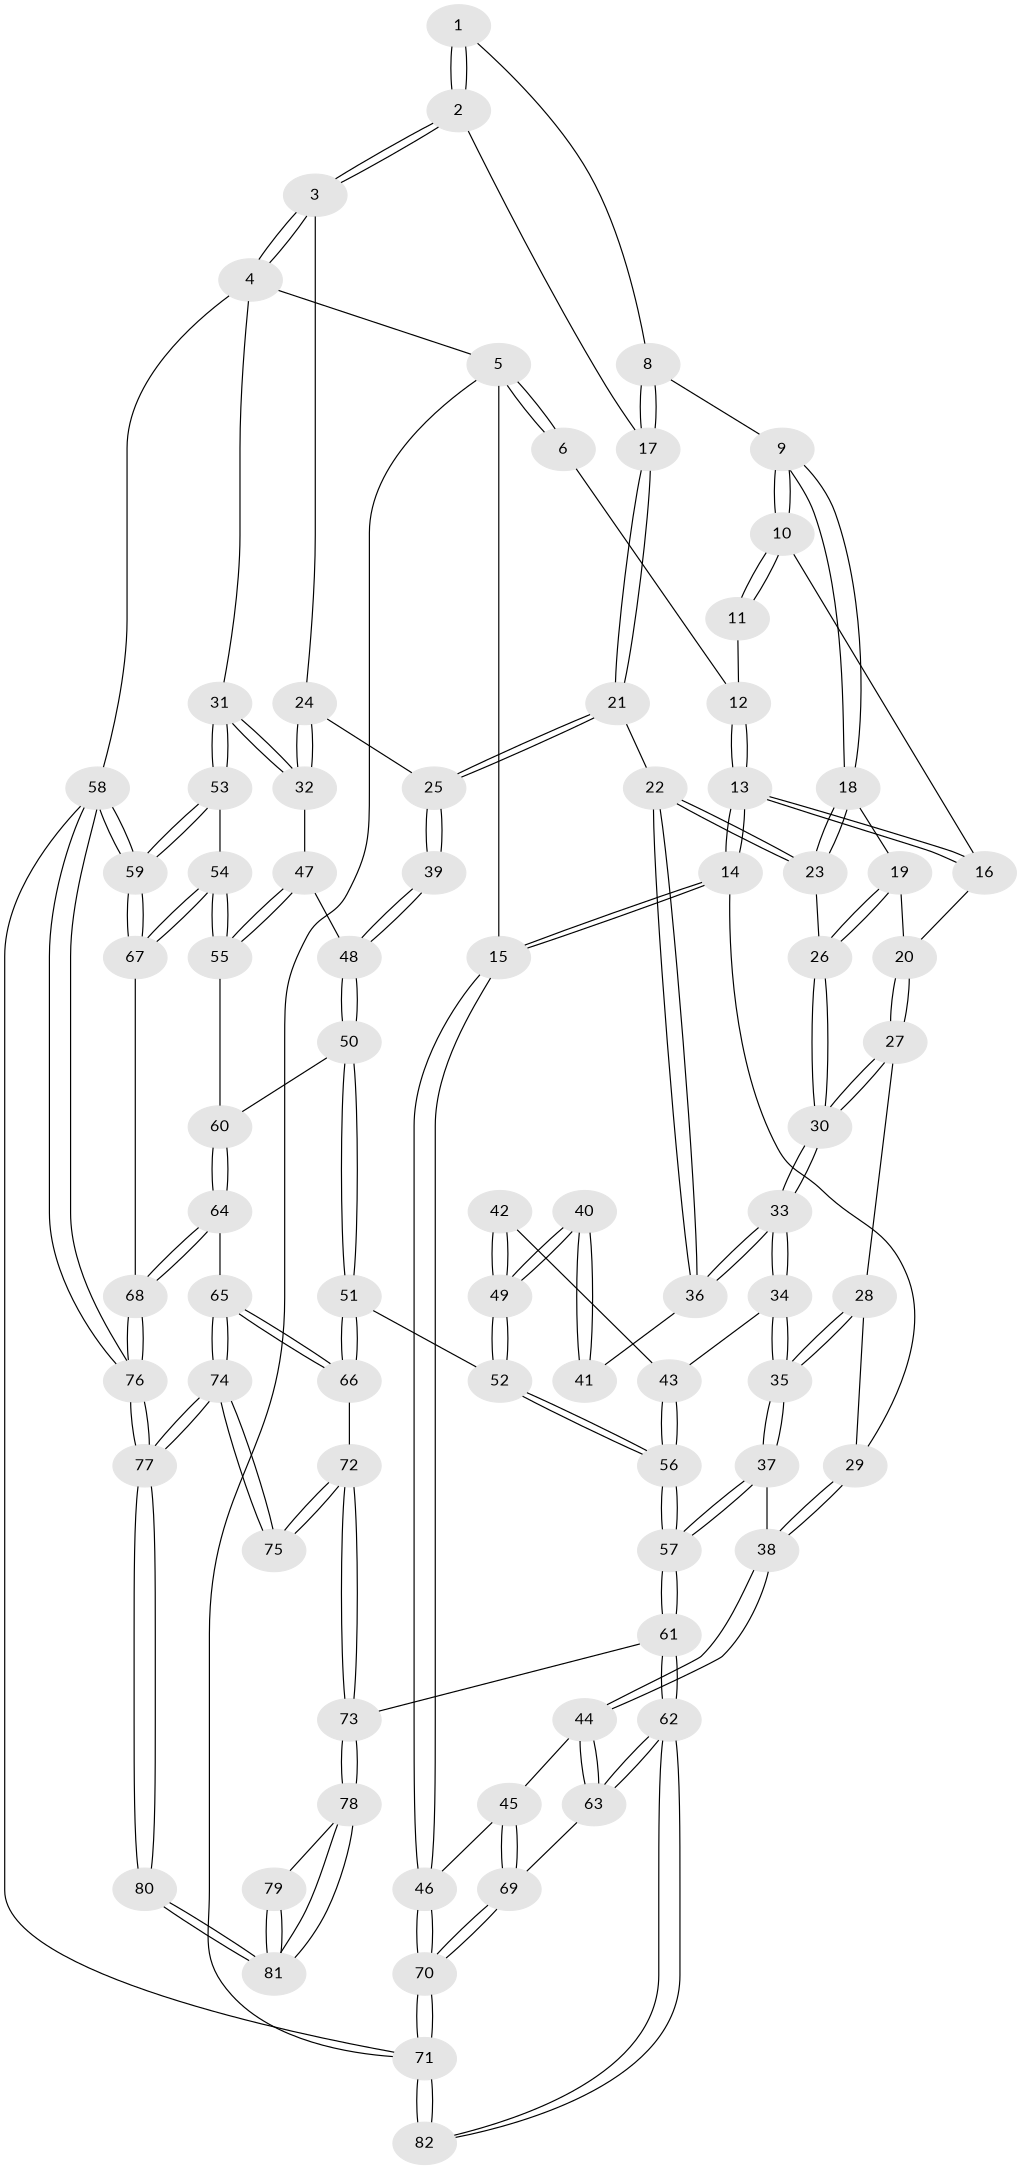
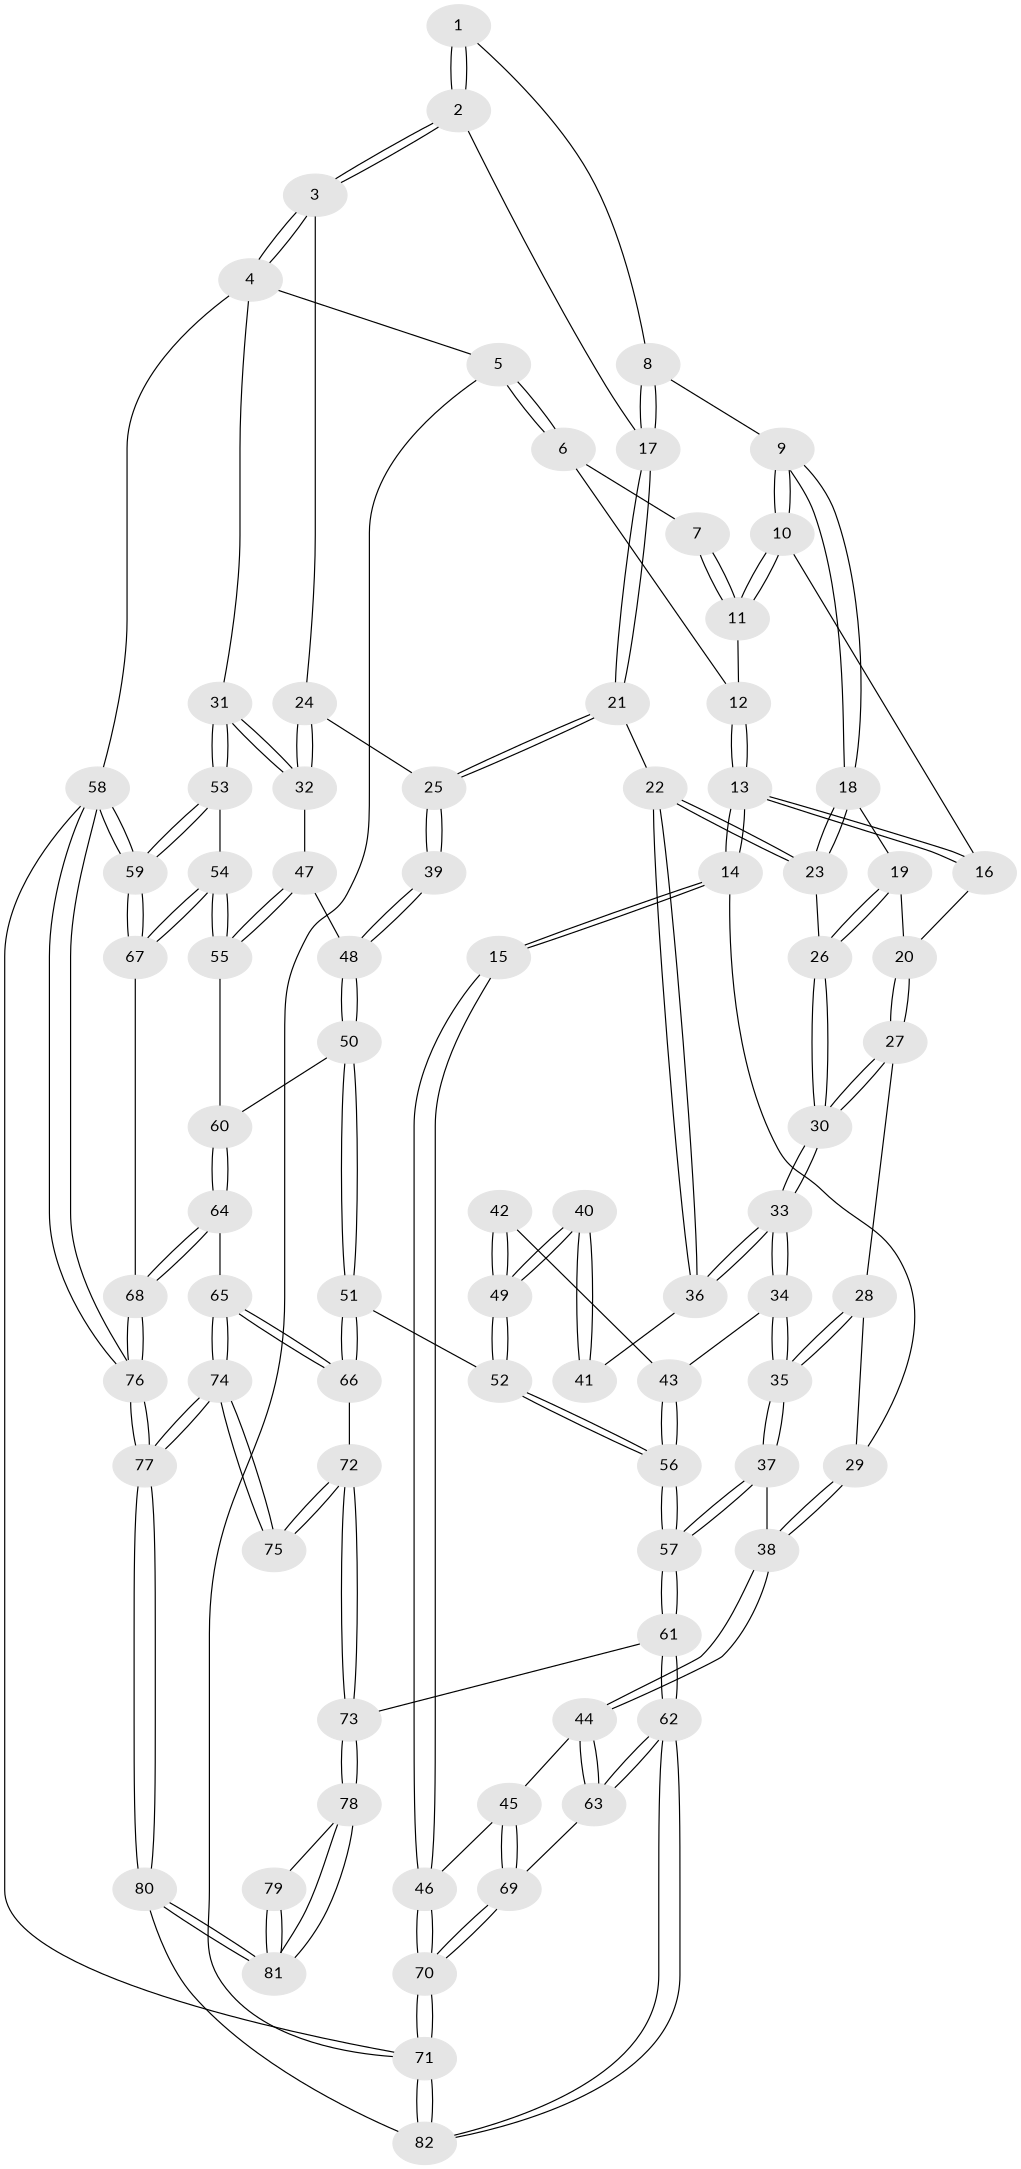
node "7": added
edge "5" -- "15": removed
edge "80" -- "82": added
